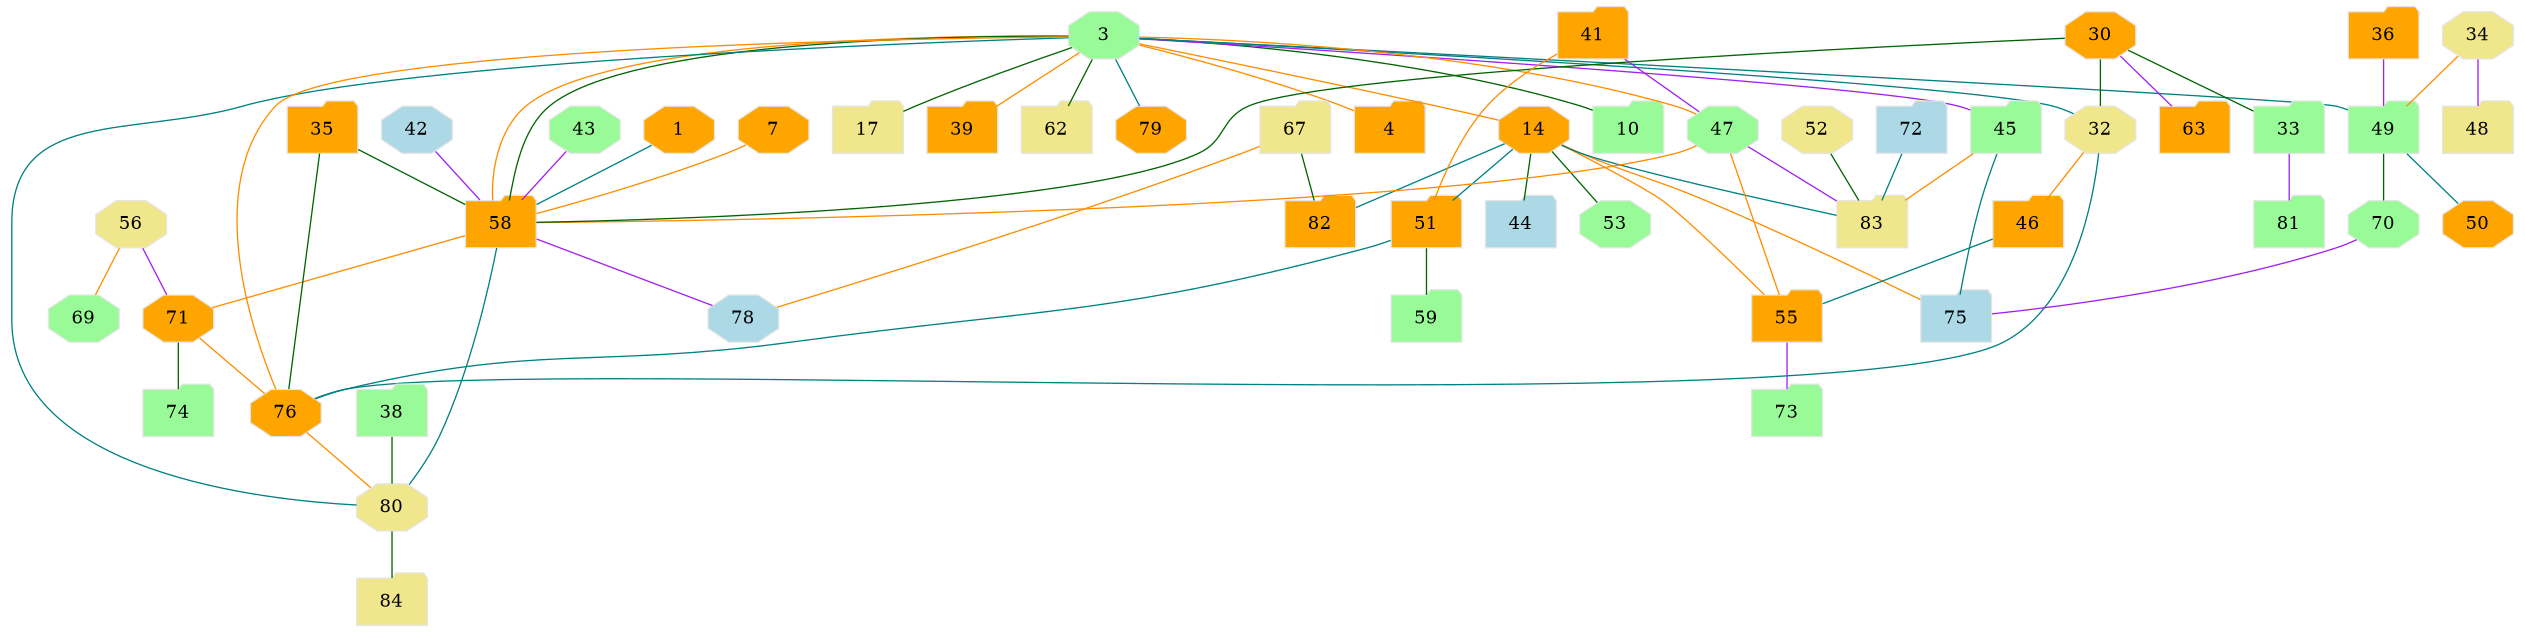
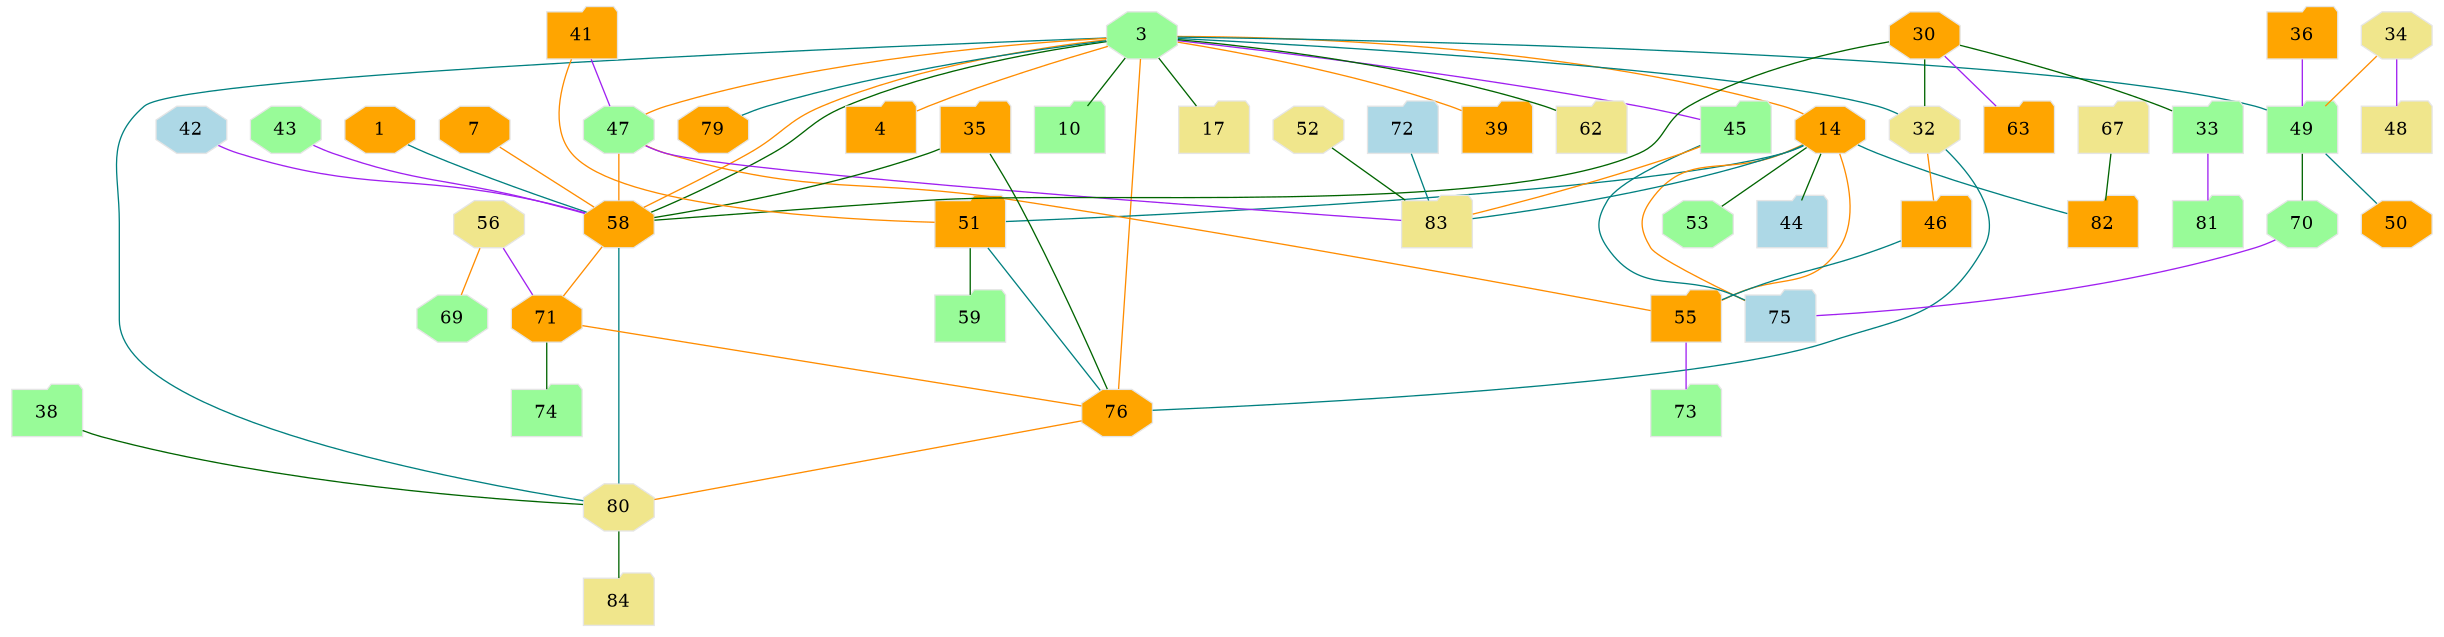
node "58": shape folder -> octagon
node "78": removed
